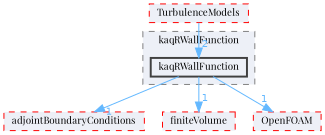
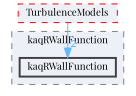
node "adjointBoundaryConditions": removed
node "finiteVolume": removed
node "OpenFOAM": removed
